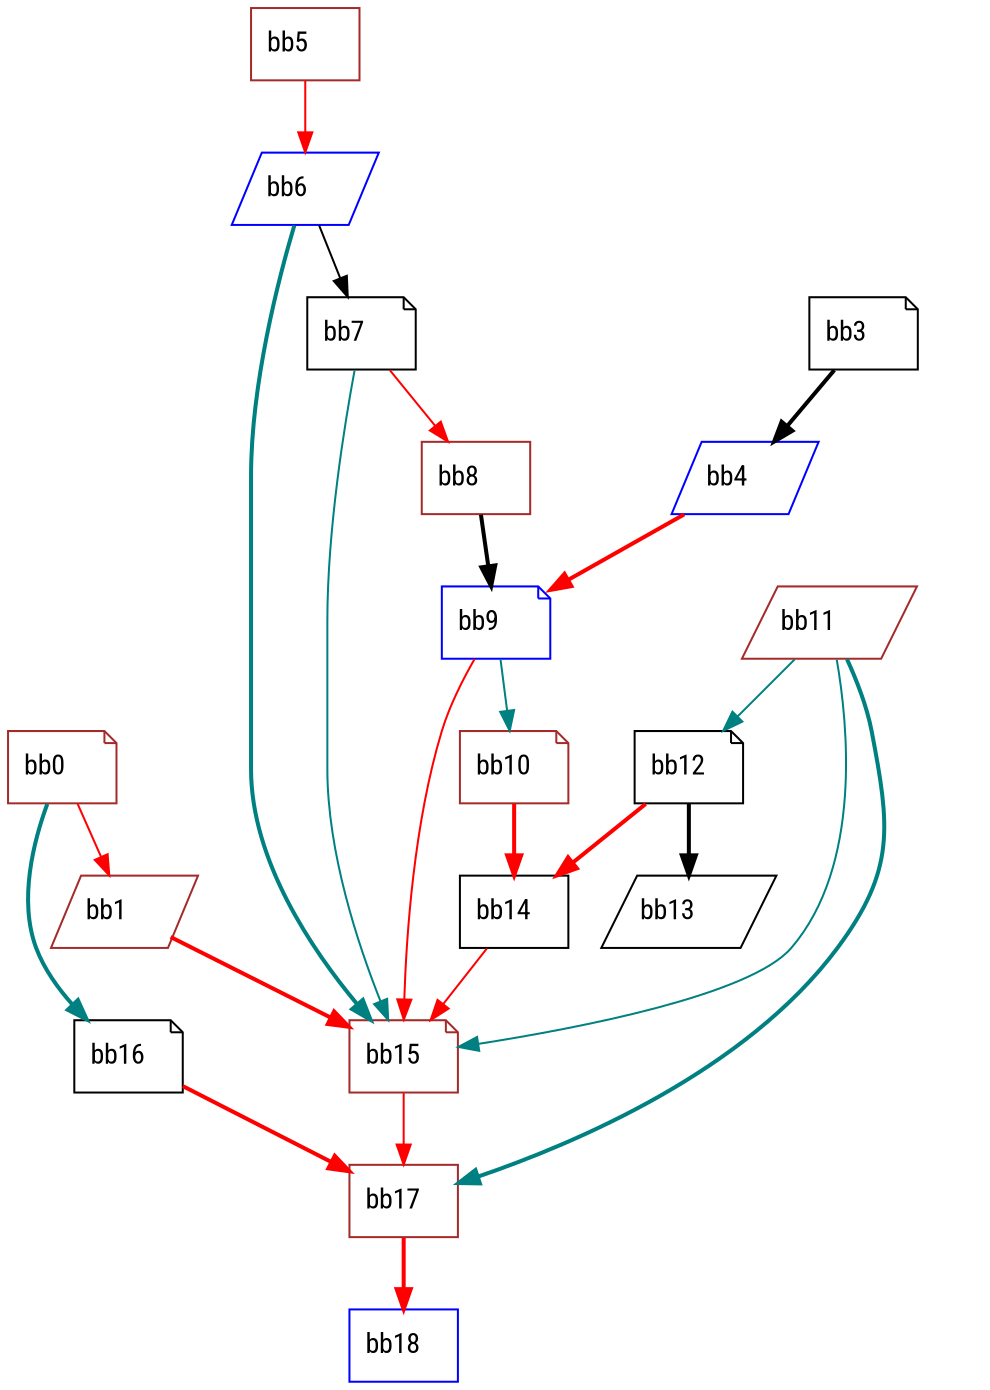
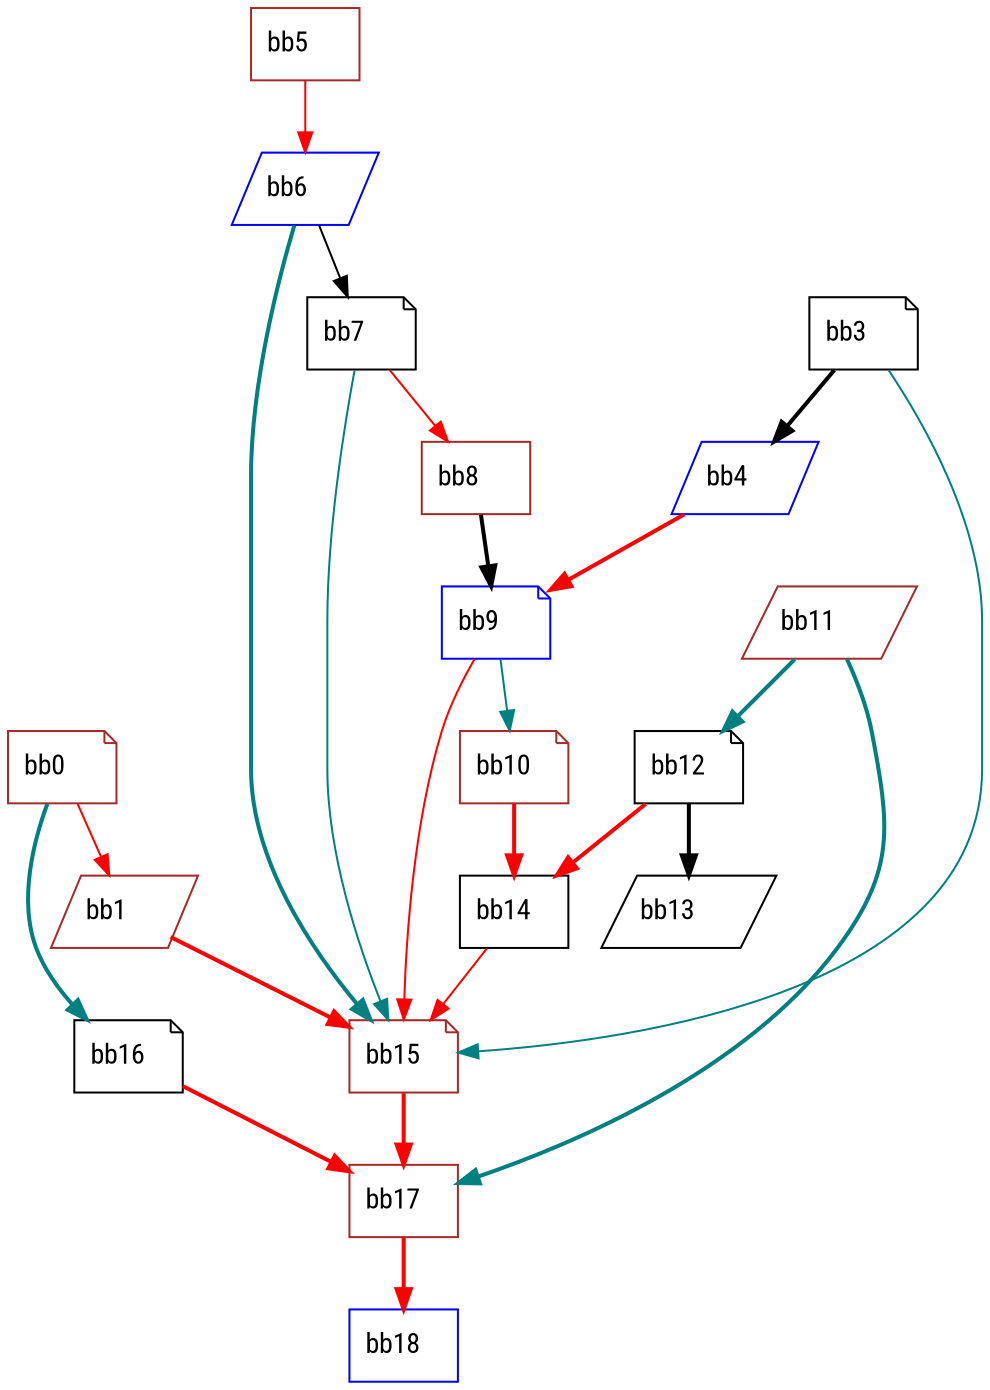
edge "bb11" -> "bb12": style solid -> bold
edge "bb11" -> "bb15": now "bb3" -> "bb15"
edge "bb15" -> "bb17": style solid -> bold
